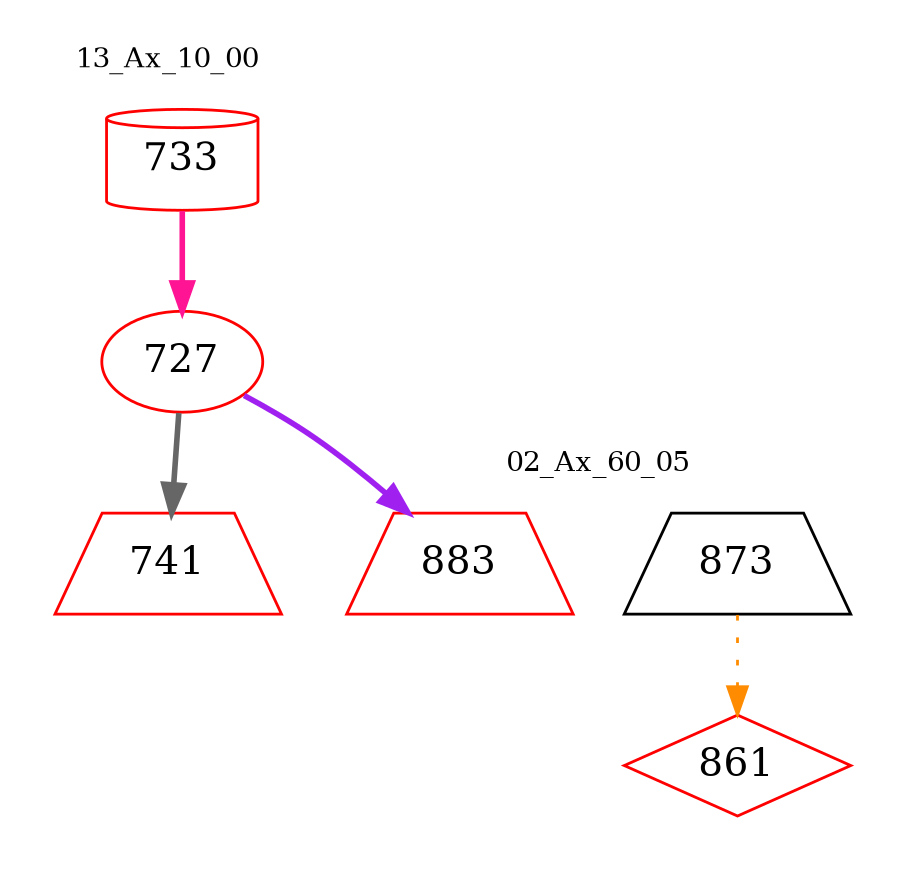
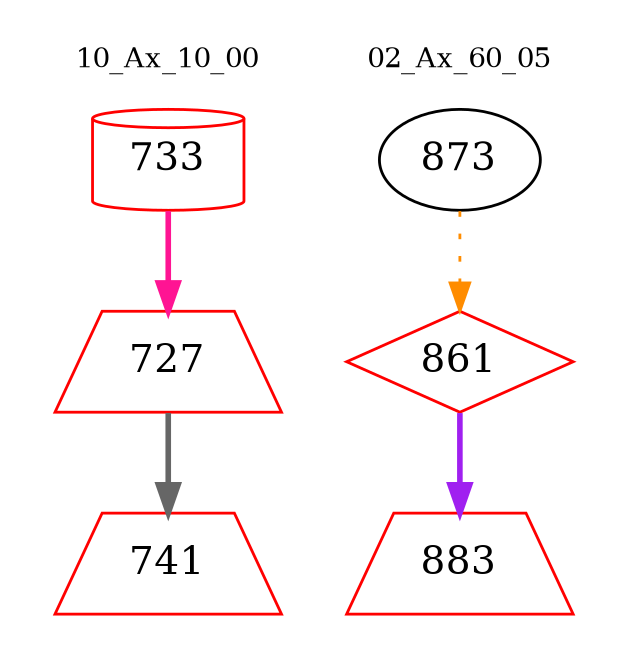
cluster "13_Ax_10_00": label "13_Ax_10_00" -> "10_Ax_10_00"
node "727": shape ellipse -> trapezium
edge "727" -> "883": now "861" -> "883"
node "873": shape trapezium -> ellipse
